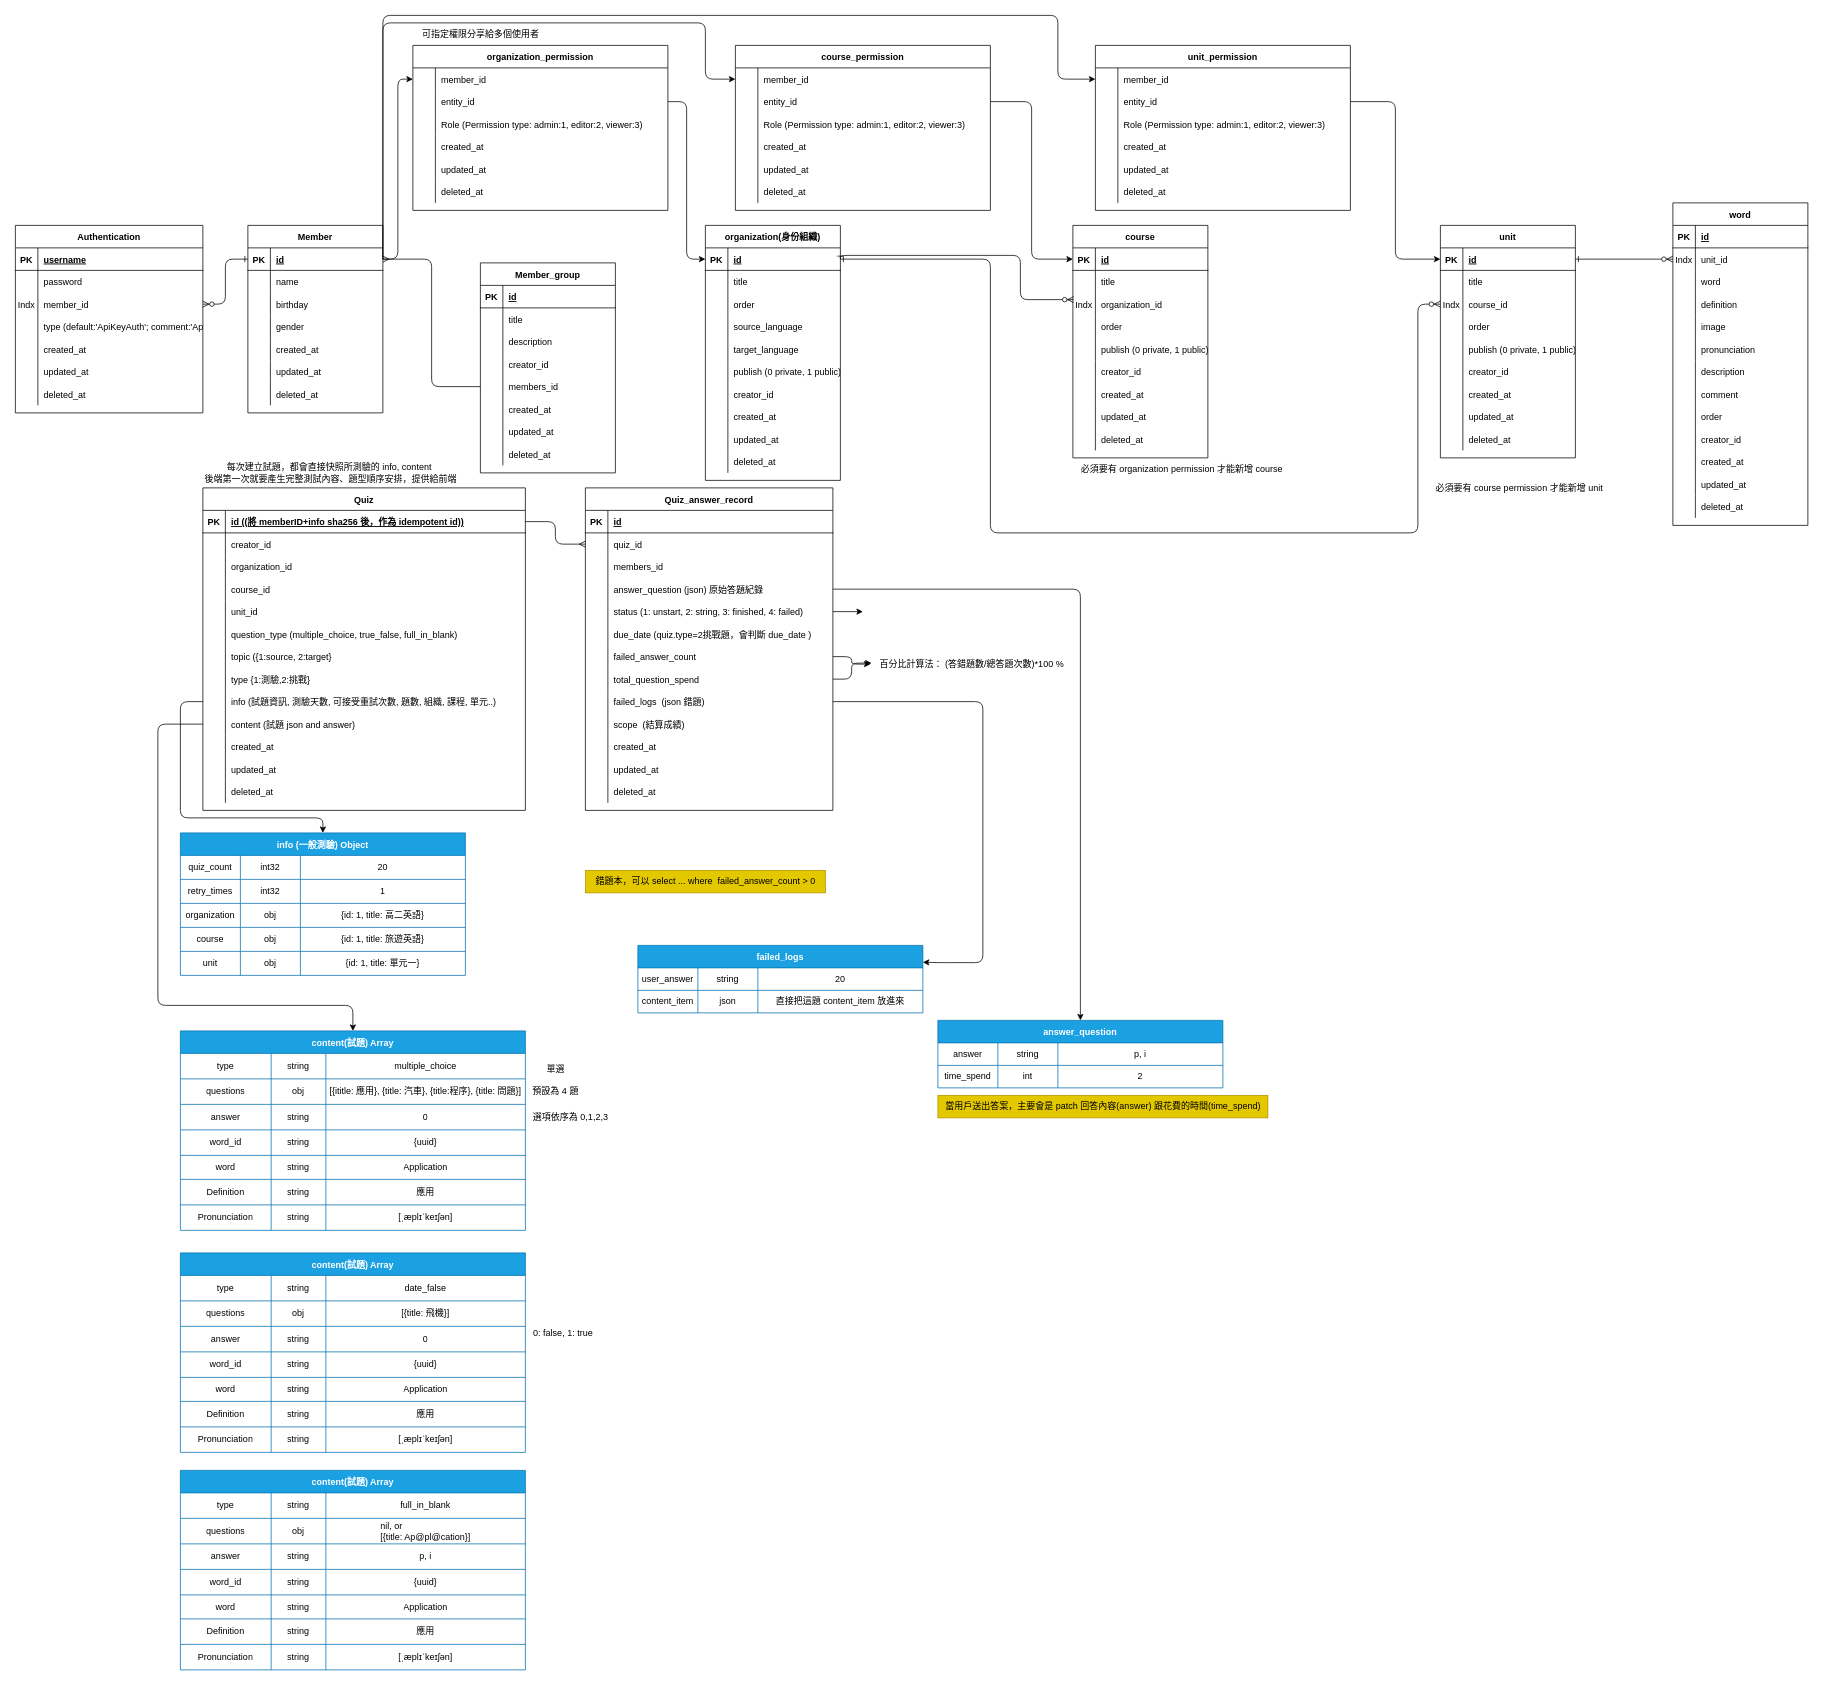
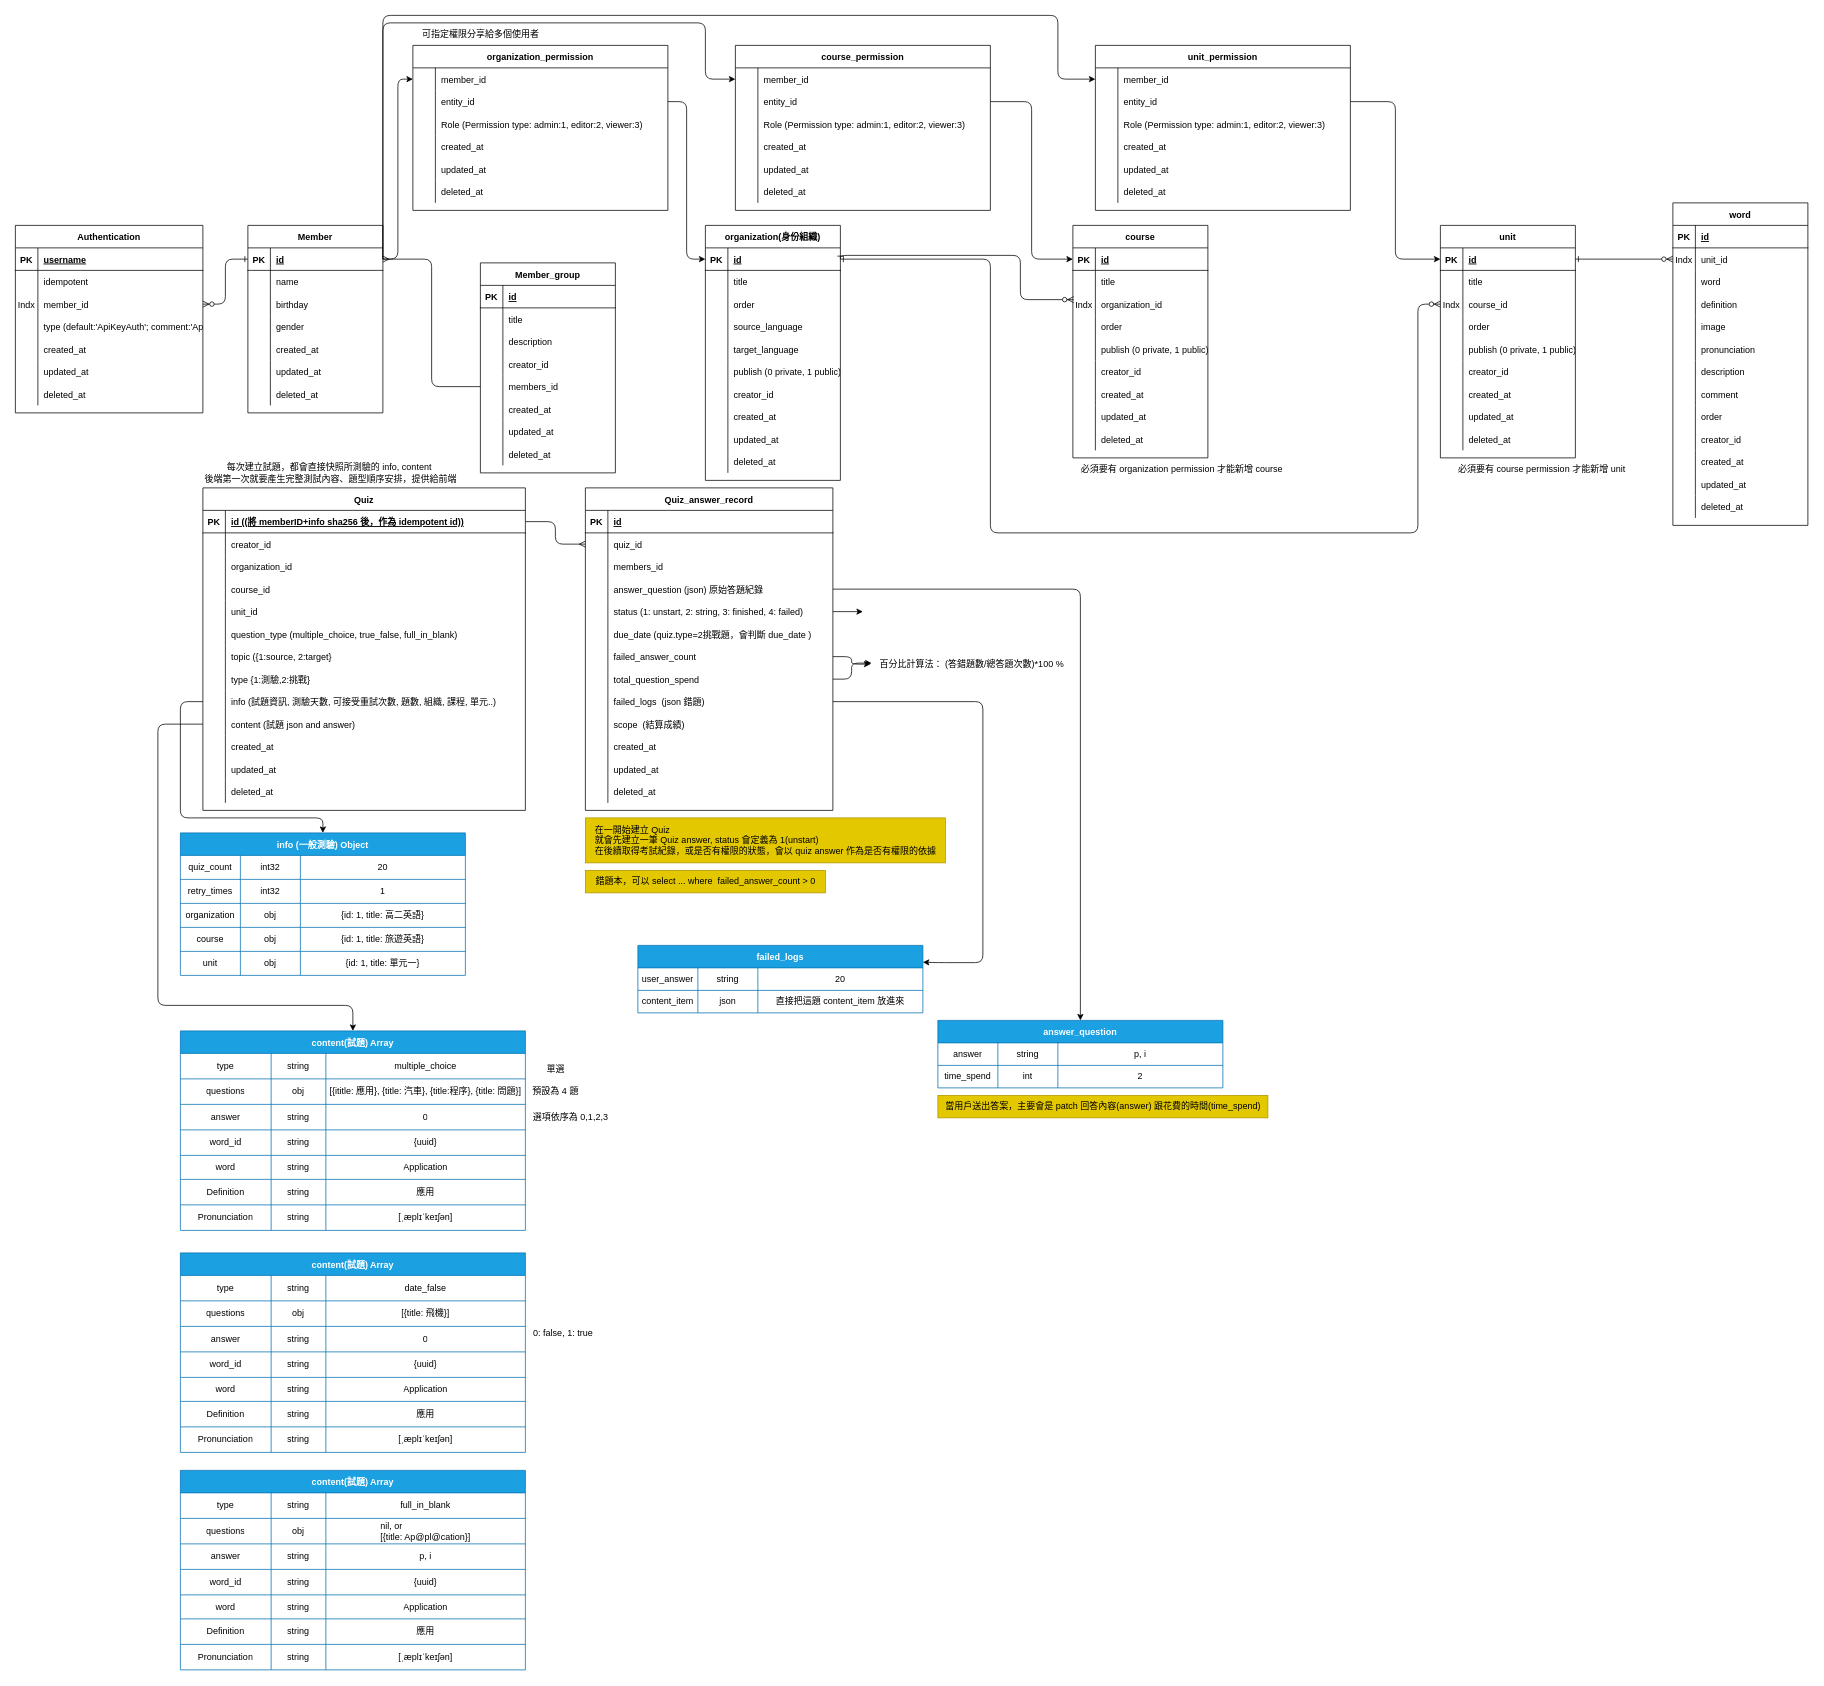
node "password": label "password" -> "idempotent"
node "必須要有 course permission 才能新增 unit": moved (1519, 488) -> (1542, 469)
node "在一開始建立 Quiz 就會先建立一筆 Quiz answer, status 會定義為 1(unstart) 在後續取得考試紀錄，或是否有權限的狀態，會以 quiz answer 作為是否有權限的依據": added
